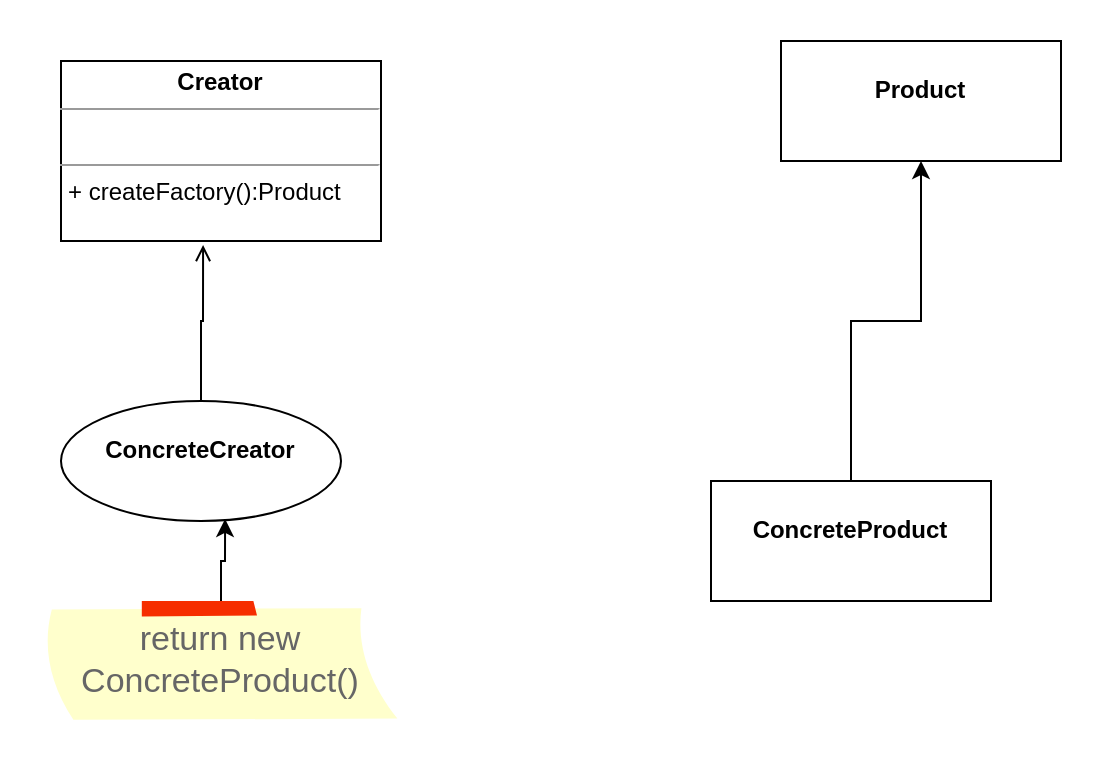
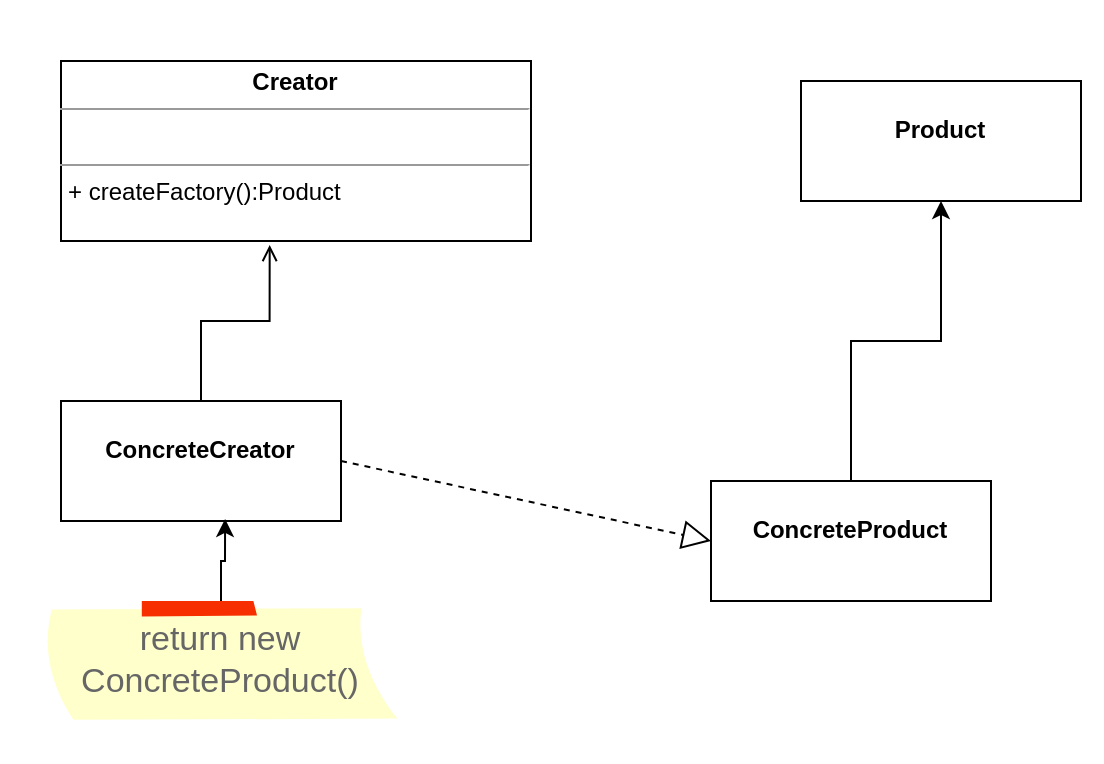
node "Product": moved (921, 101) -> (941, 141)
node "Creator + createFactory():Product": size 320x180 -> 470x180
node "ConcreteCreator": shape ellipse -> rectangle
edge "ConcreteCreator" -> "ConcreteProduct": added
